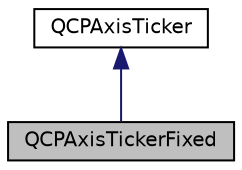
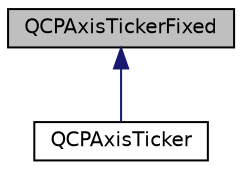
edge "QCPAxisTickerFixed" -> "QCPAxisTicker": reversed
